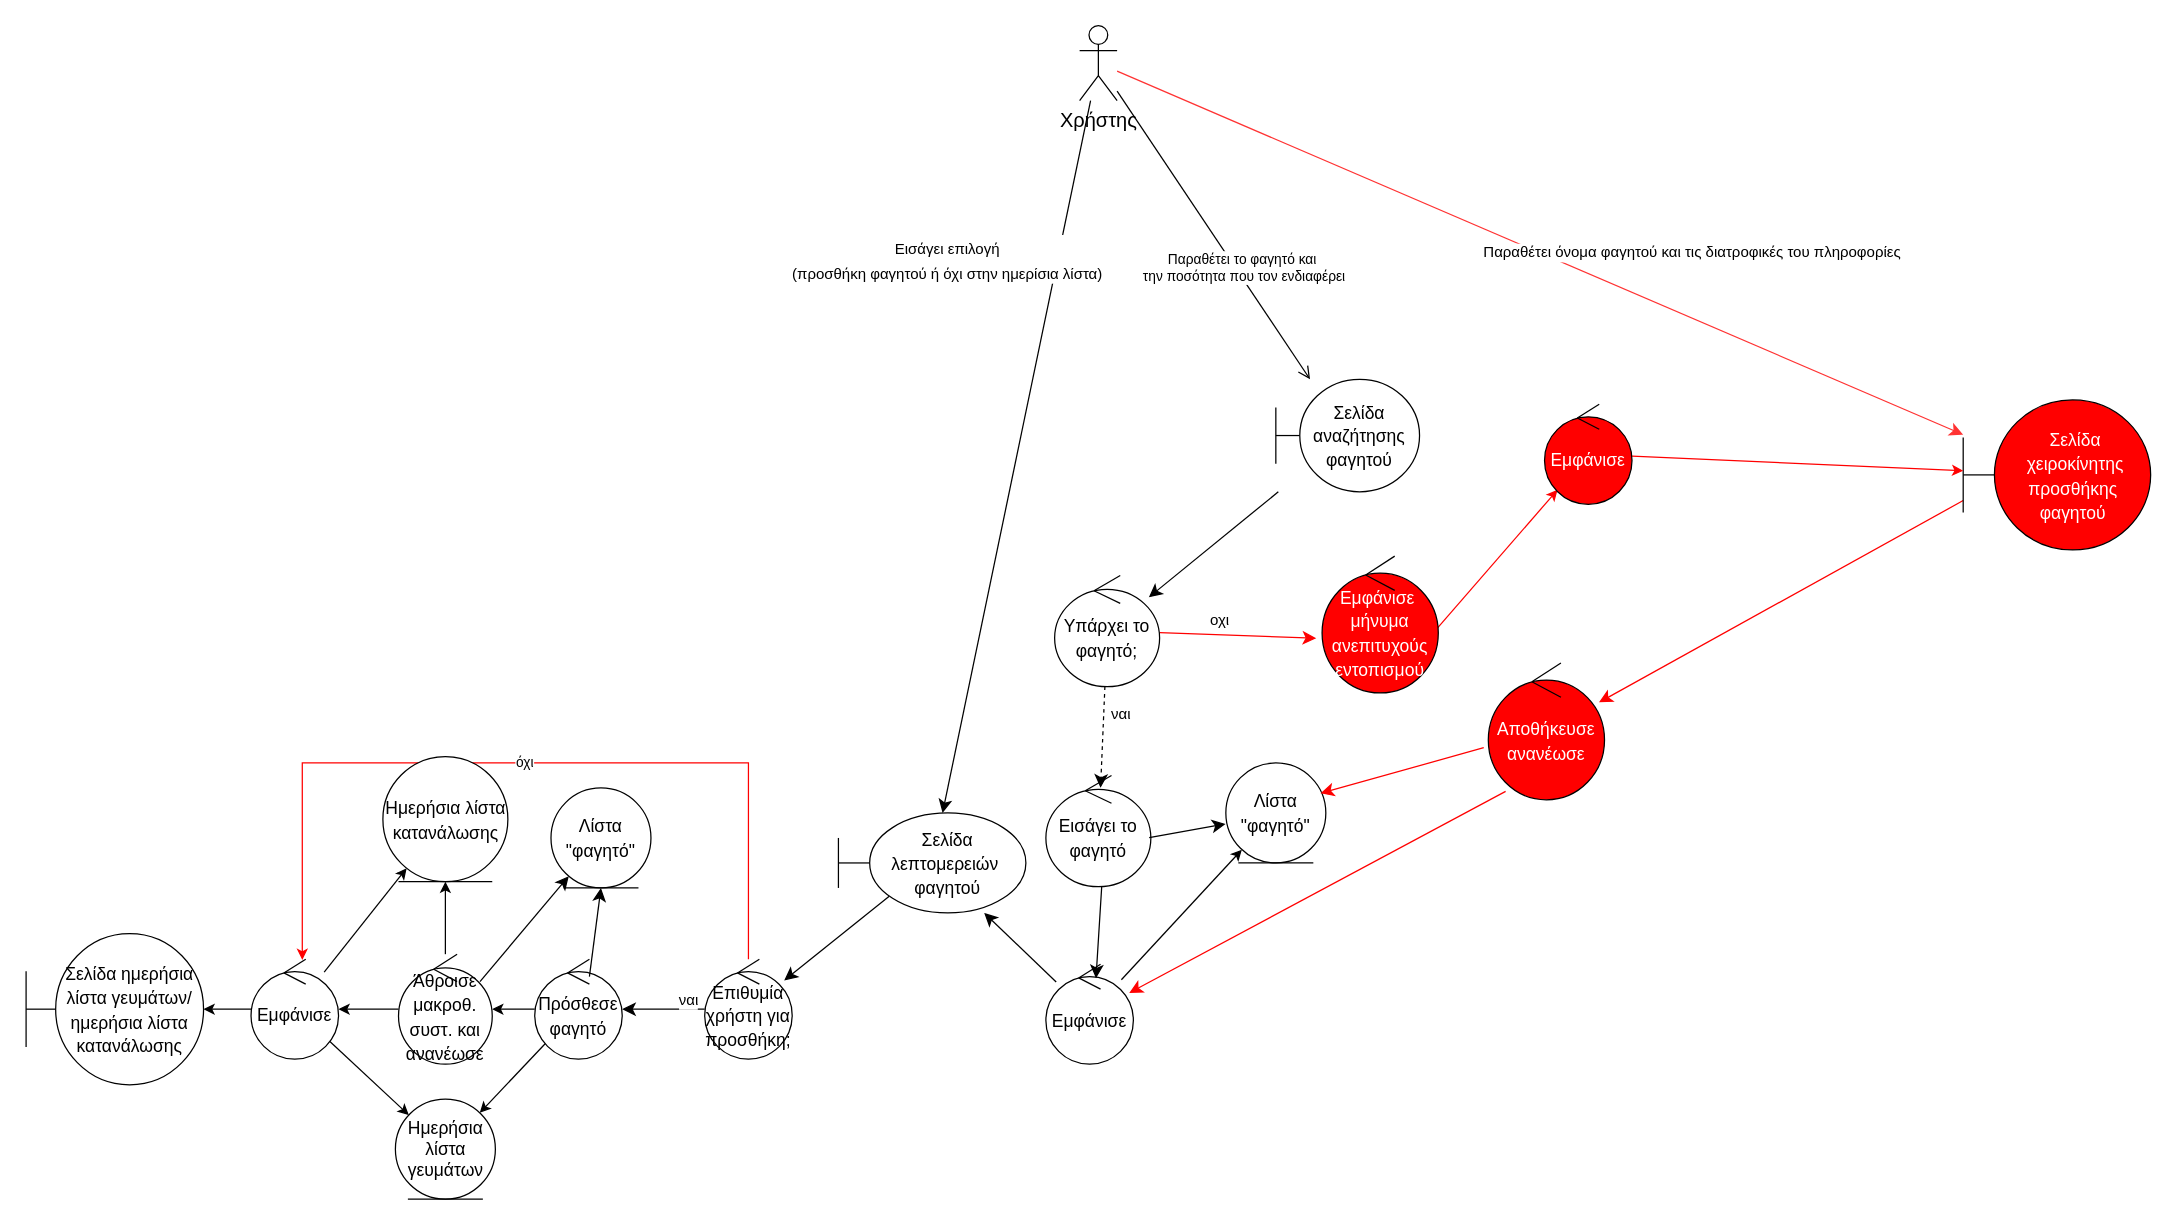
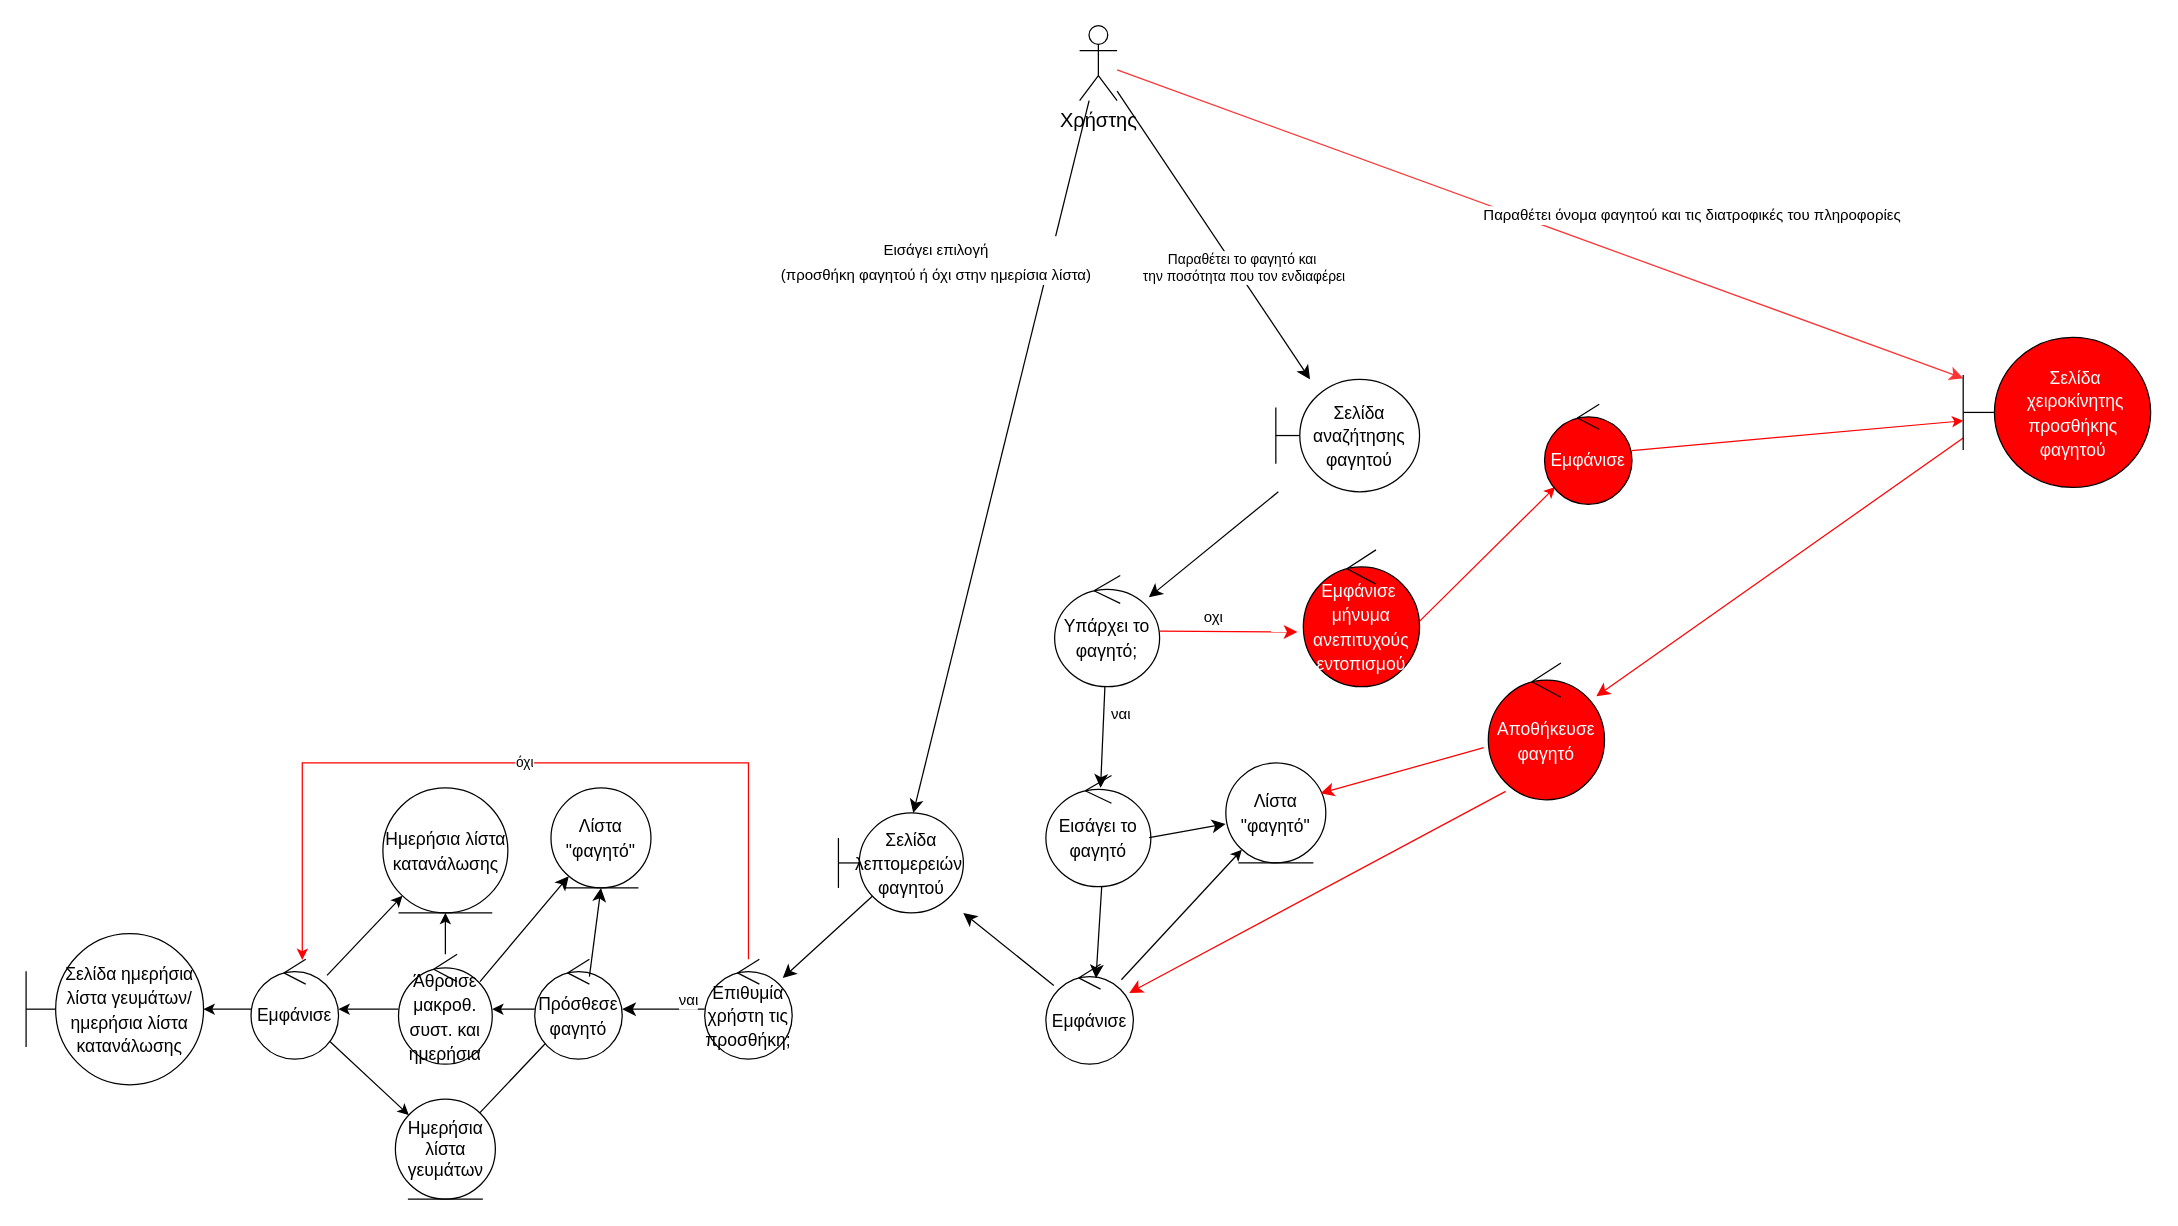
edge "Χρήστης" -> "Σελίδα αναζήτησης φαγητού": arrowhead open -> classic
node "Σελίδα χειροκίνητης προσθήκης φαγητού": moved (2057, 475) -> (2057, 413)
node "Εμφάνισε μήνυμα ανεπιτυχούς εντοπισμού": moved (1380, 625) -> (1361, 618)
edge "Υπάρχει το φαγητό;" -> "Εισάγει το φαγητό": style dashed -> solid
node "Αποθήκευσε ανανέωσε": label "Αποθήκευσε ανανέωσε" -> "Αποθήκευσε φαγητό"
node "Ημερήσια λίστα κατανάλωσης": moved (445, 819) -> (445, 851)
node "Σελίδα λεπτομερειών φαγητού": size 188x100 -> 125x100
node "Επιθυμία χρήστη για προσθήκη;": label "Επιθυμία χρήστη για προσθήκη;" -> "Επιθυμία χρήστη τις προσθήκη;"
node "Άθροισε μακροθ. συστ. και ανανέωσε": label "Άθροισε μακροθ. συστ. και ανανέωσε" -> "Άθροισε μακροθ. συστ. και ημερήσια"
edge "Πρόσθεσε φαγητό" -> "Ημερήσια λίστα γευμάτων": arrowhead classic -> none
